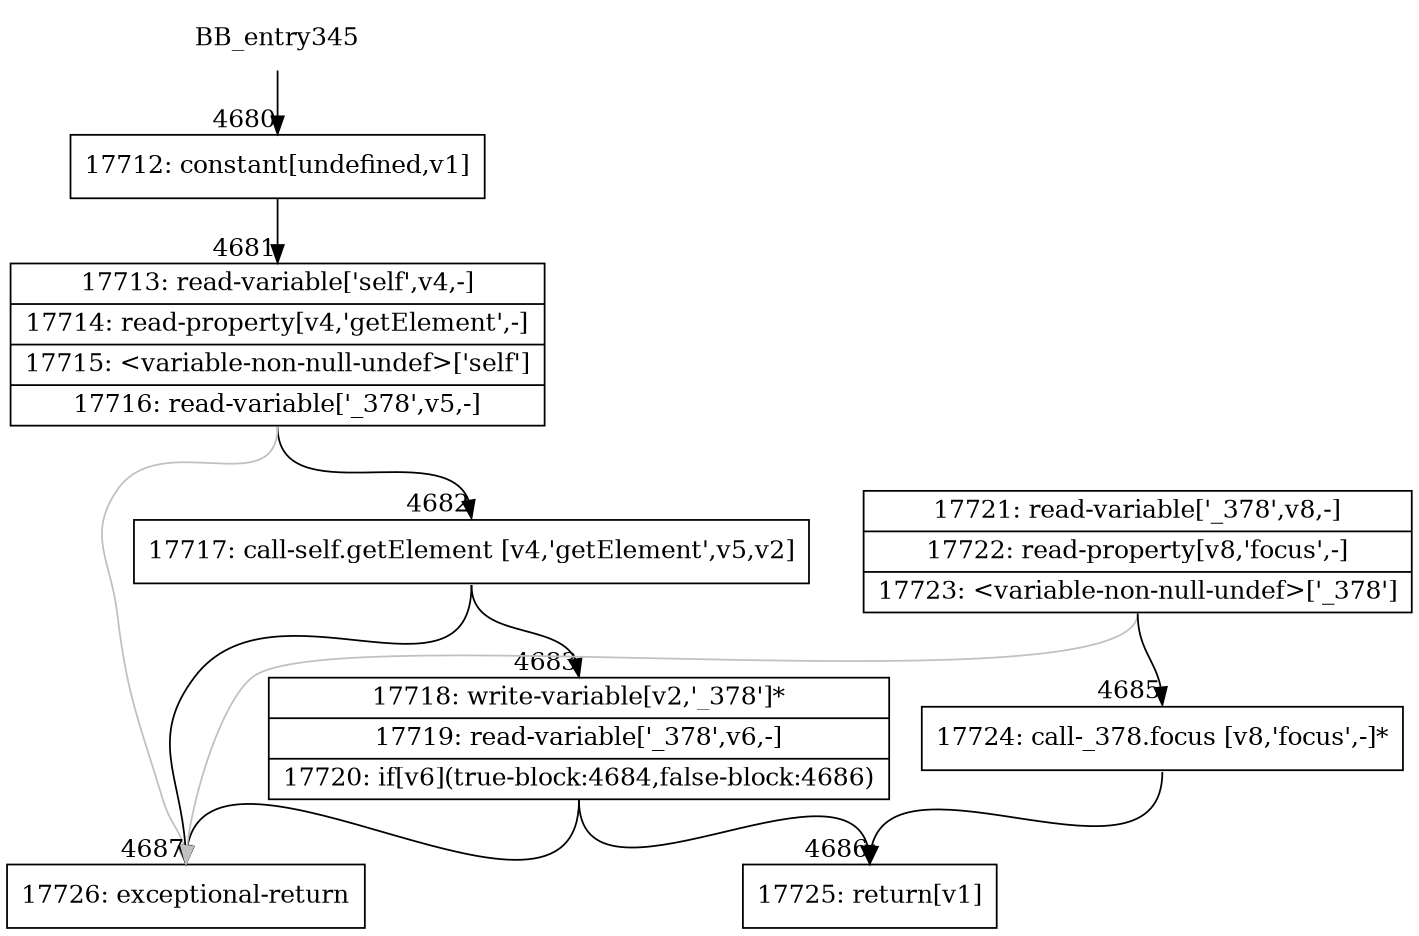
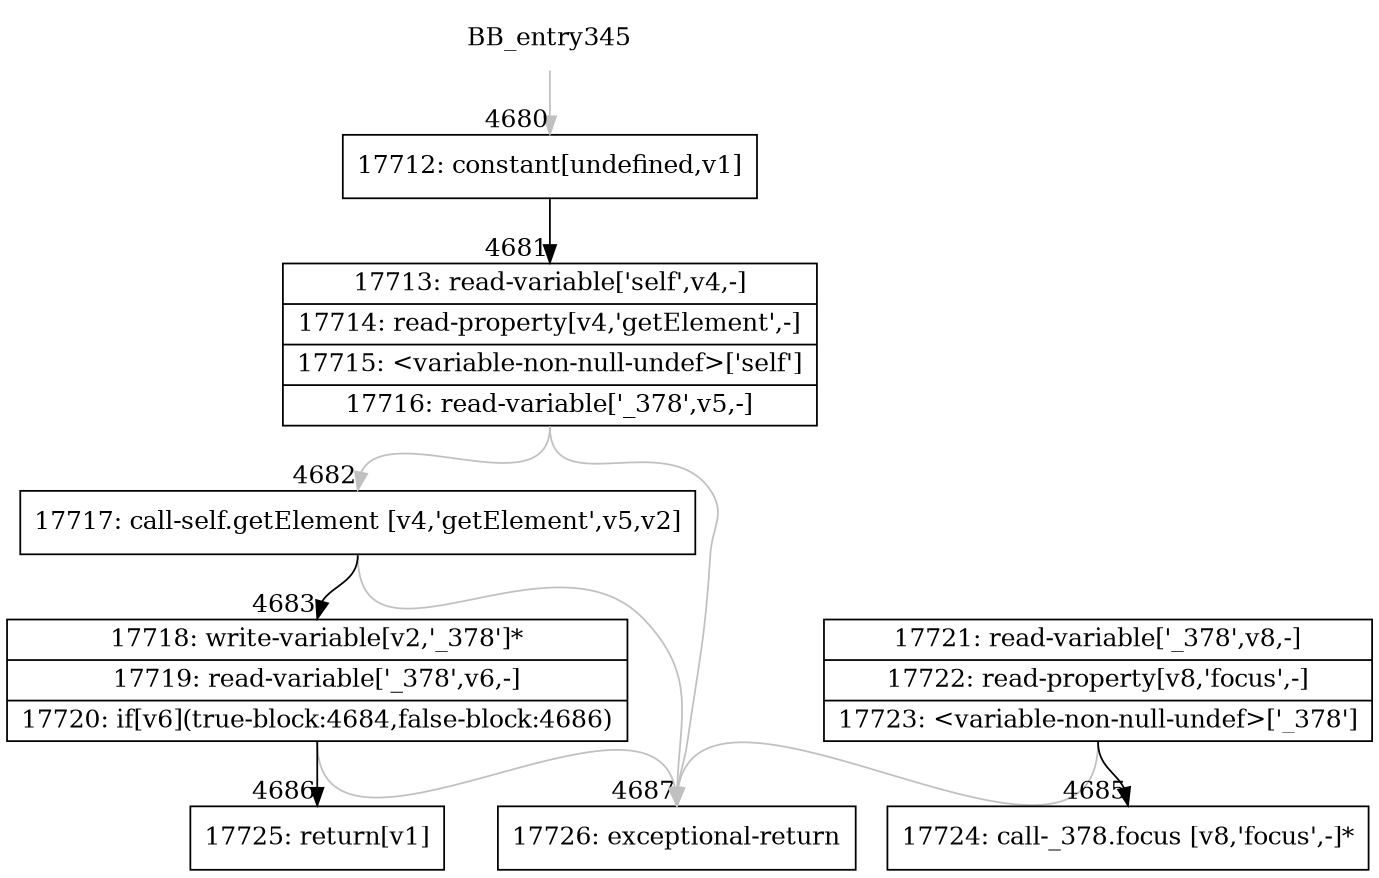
edge "BB_entry345" -> "17712: constant[undefined,v1]": color black -> gray
edge "17713: read-variable['self',v4,-]" -> "17717: call-self.getElement [v4,'getElement',v5,v2]": color black -> gray
edge "17717: call-self.getElement [v4,'getElement',v5,v2]" -> "17726: exceptional-return": color black -> gray
edge "17724: call-_378.focus [v8,'focus',-]*" -> "17725: return[v1]": removed
edge "17718: write-variable[v2,'_378']*" -> "17726: exceptional-return": color black -> gray
